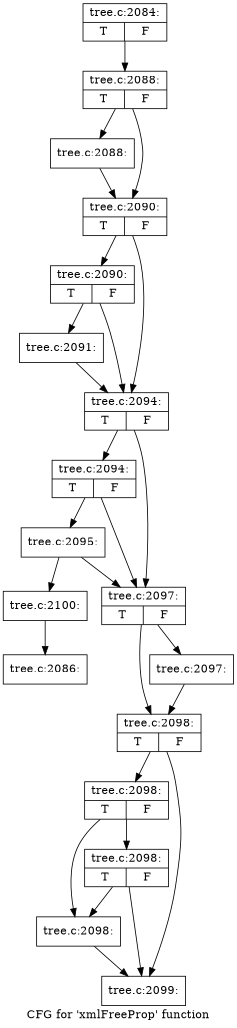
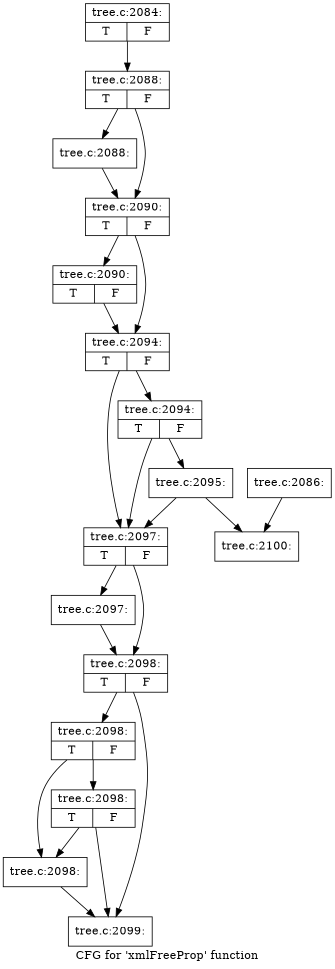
node "tree.c:2091:": removed
edge "tree.c:2100:" -> "tree.c:2086:": reversed
